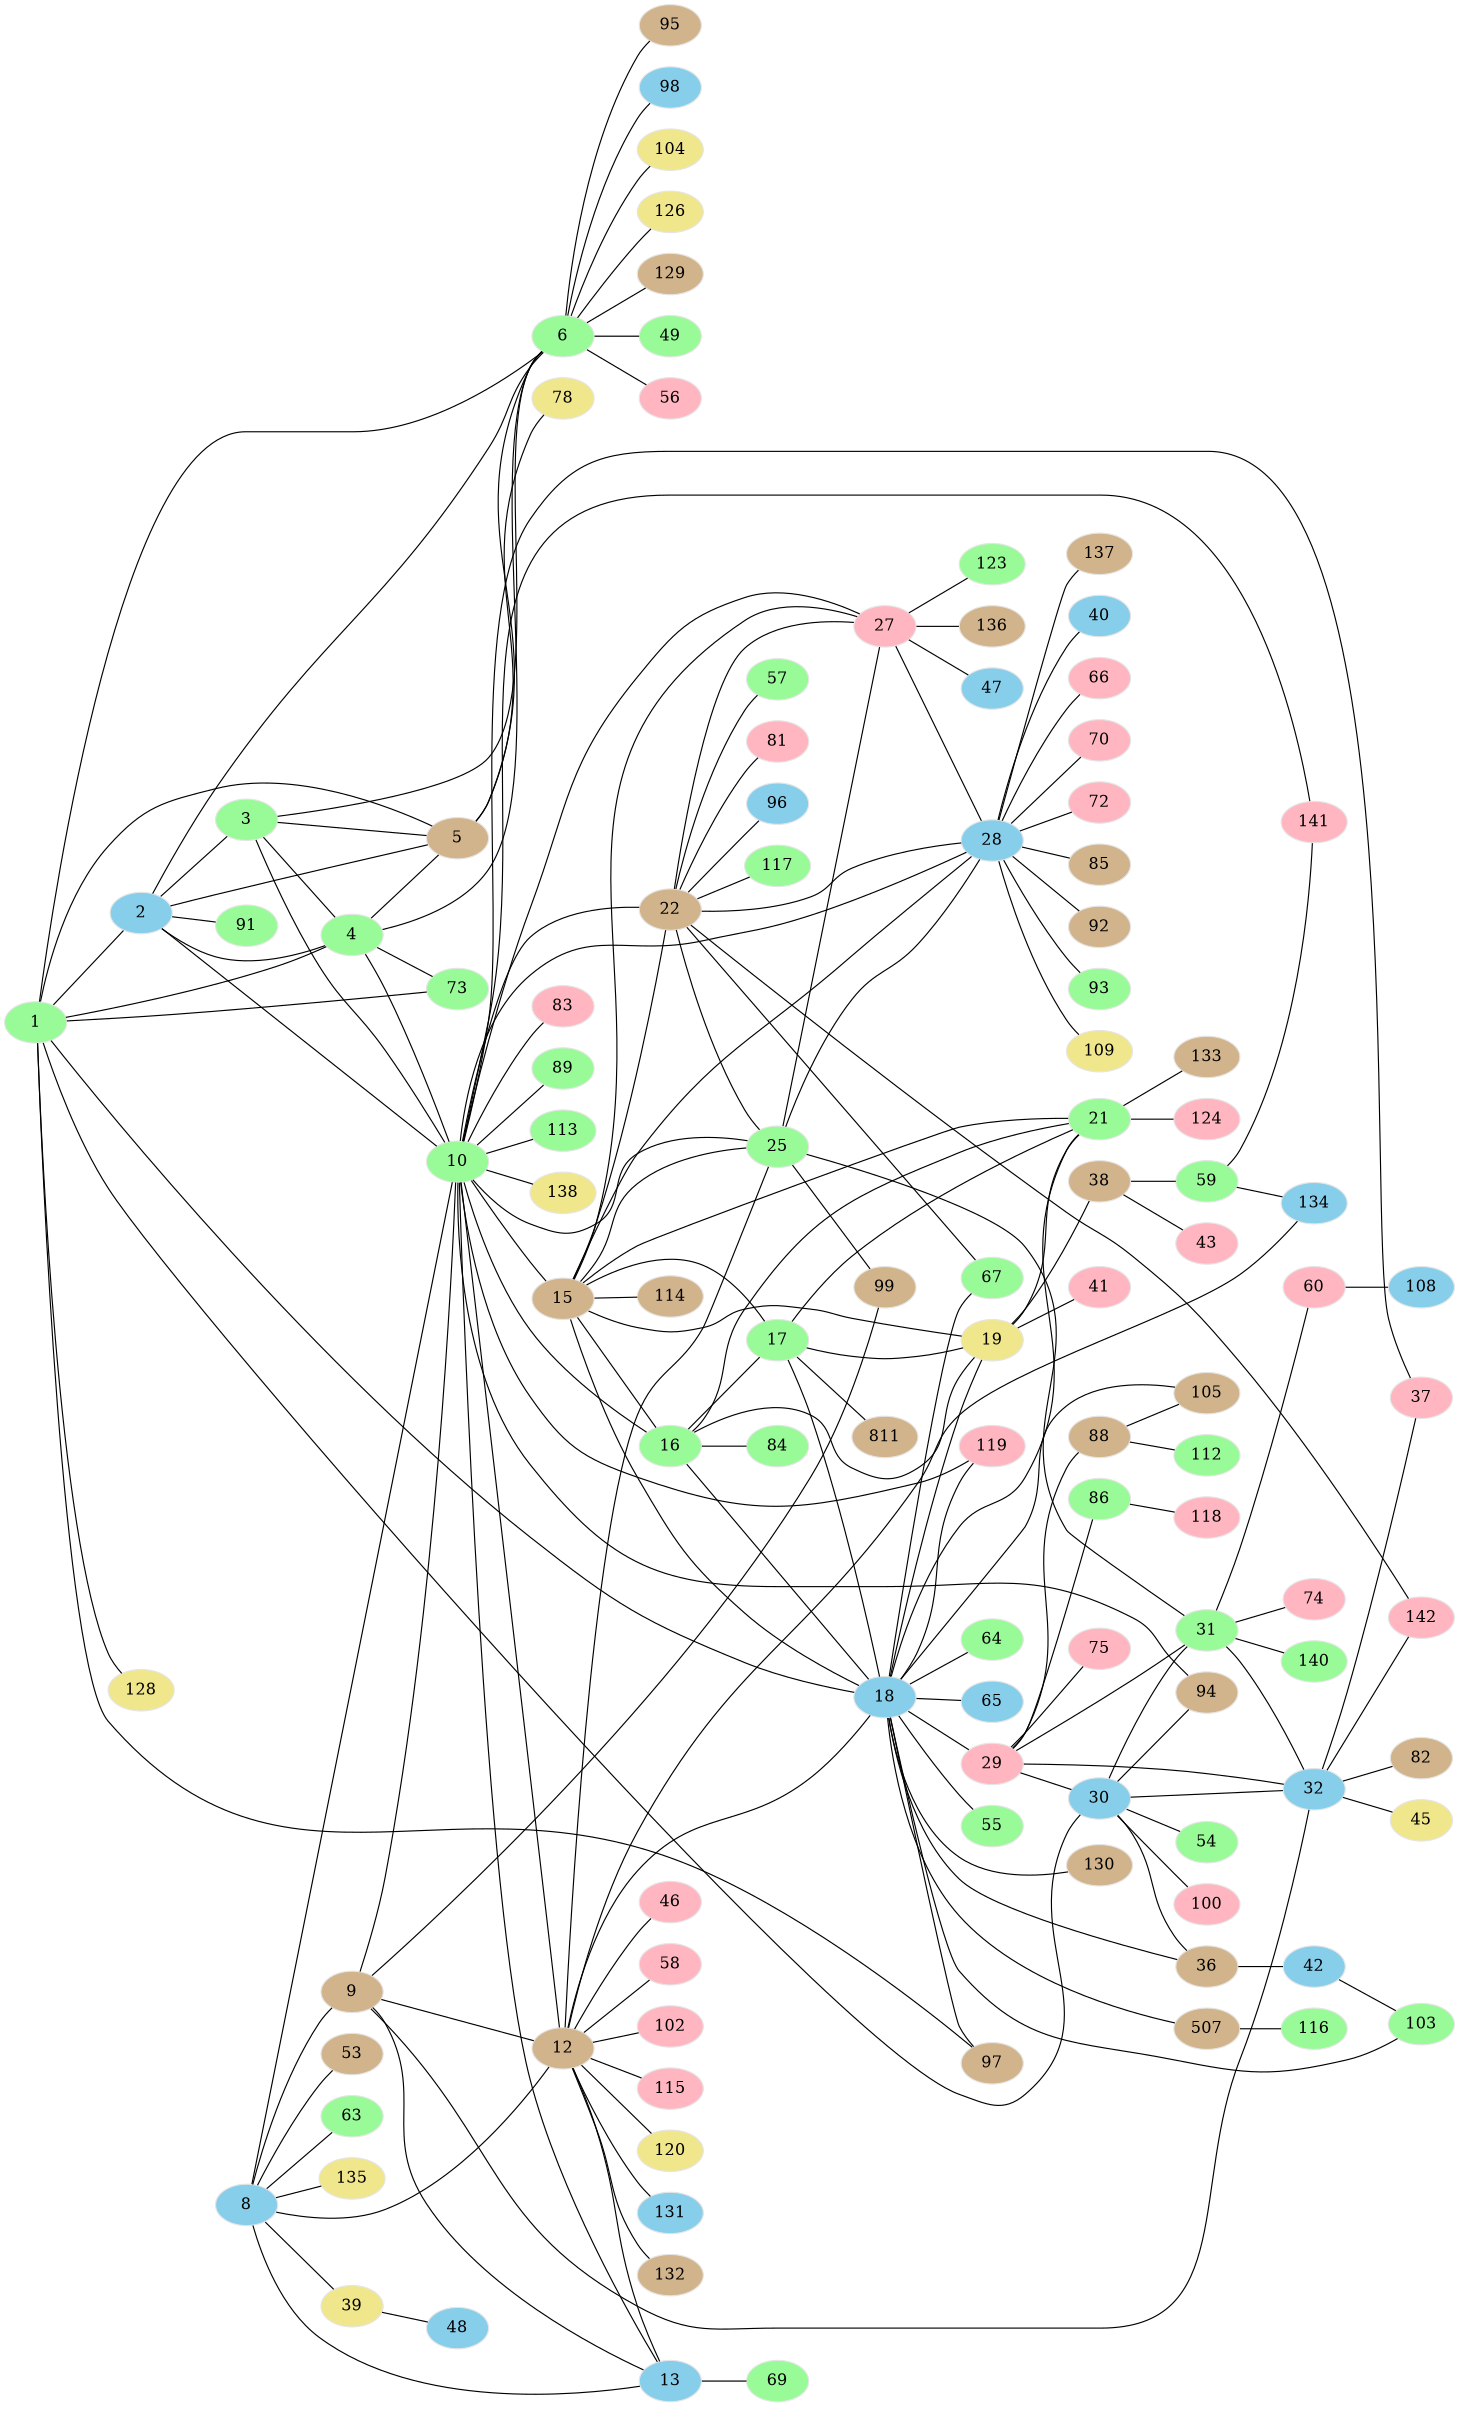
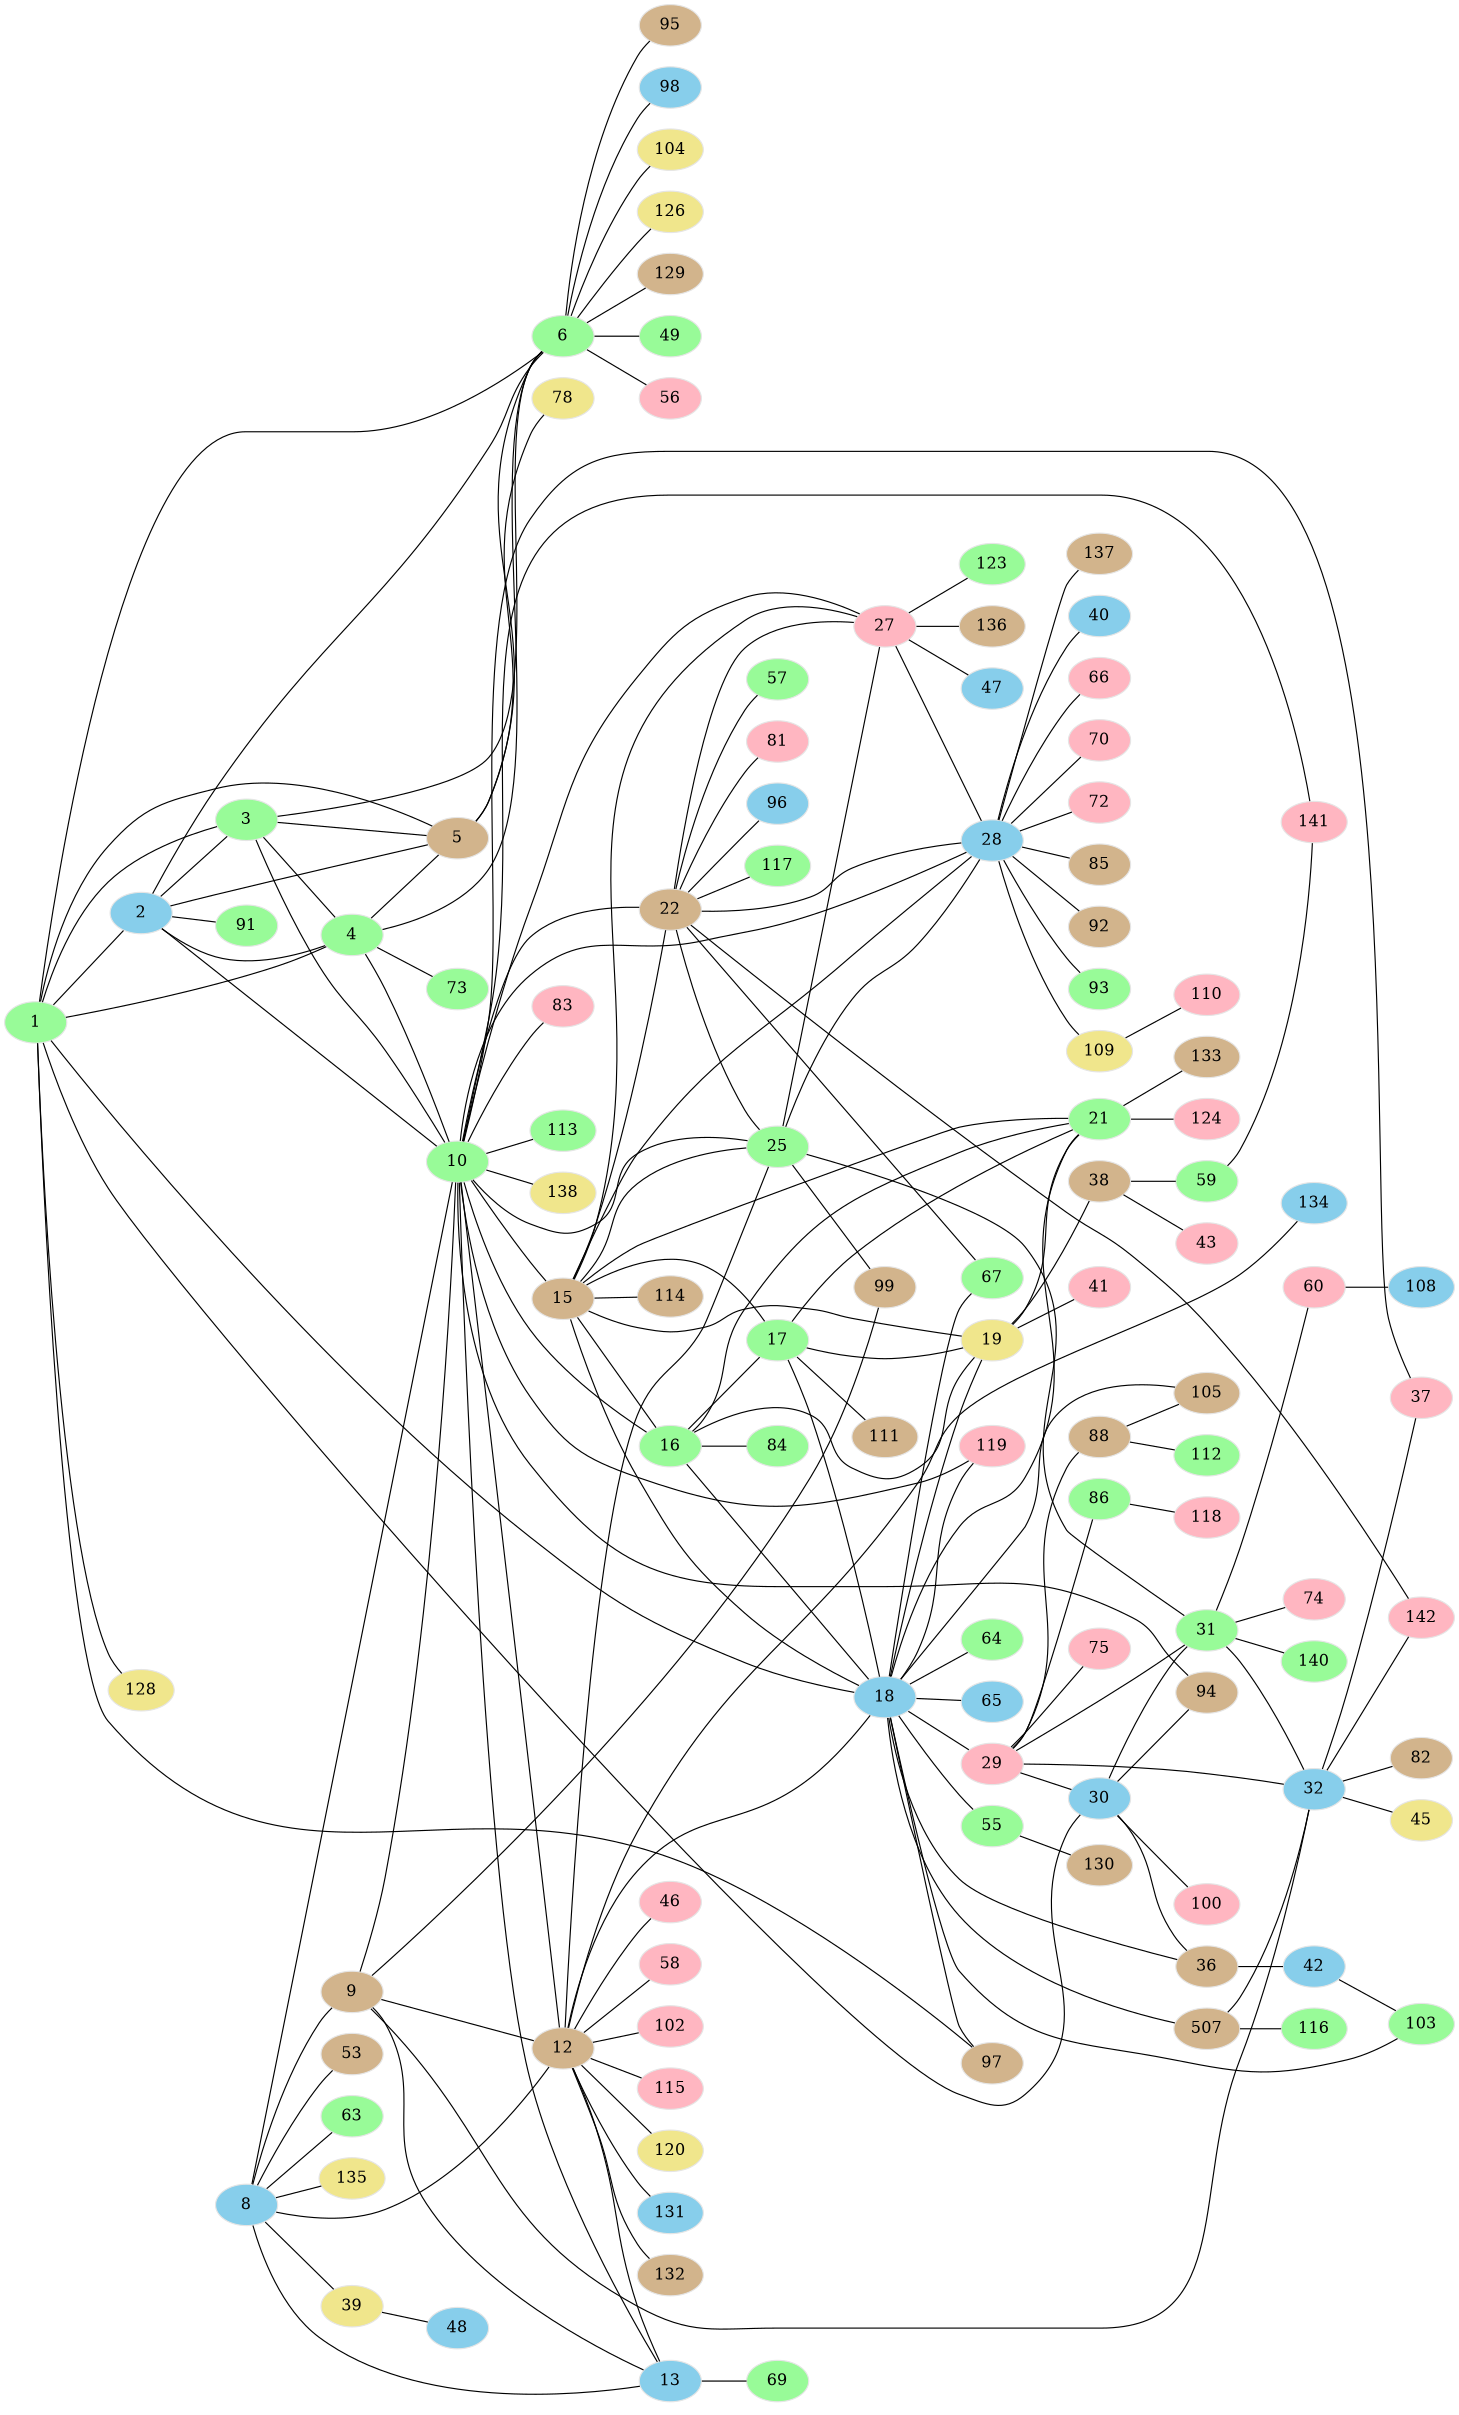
node "110": added
edge "73" -- "1": now "3" -- "1"
node "89": removed
edge "59" -- "134": removed
node "811": label "811" -> "111"
edge "32" -- "30": now "32" -- "507"
edge "18" -- "130": now "55" -- "130"
node "54": removed
